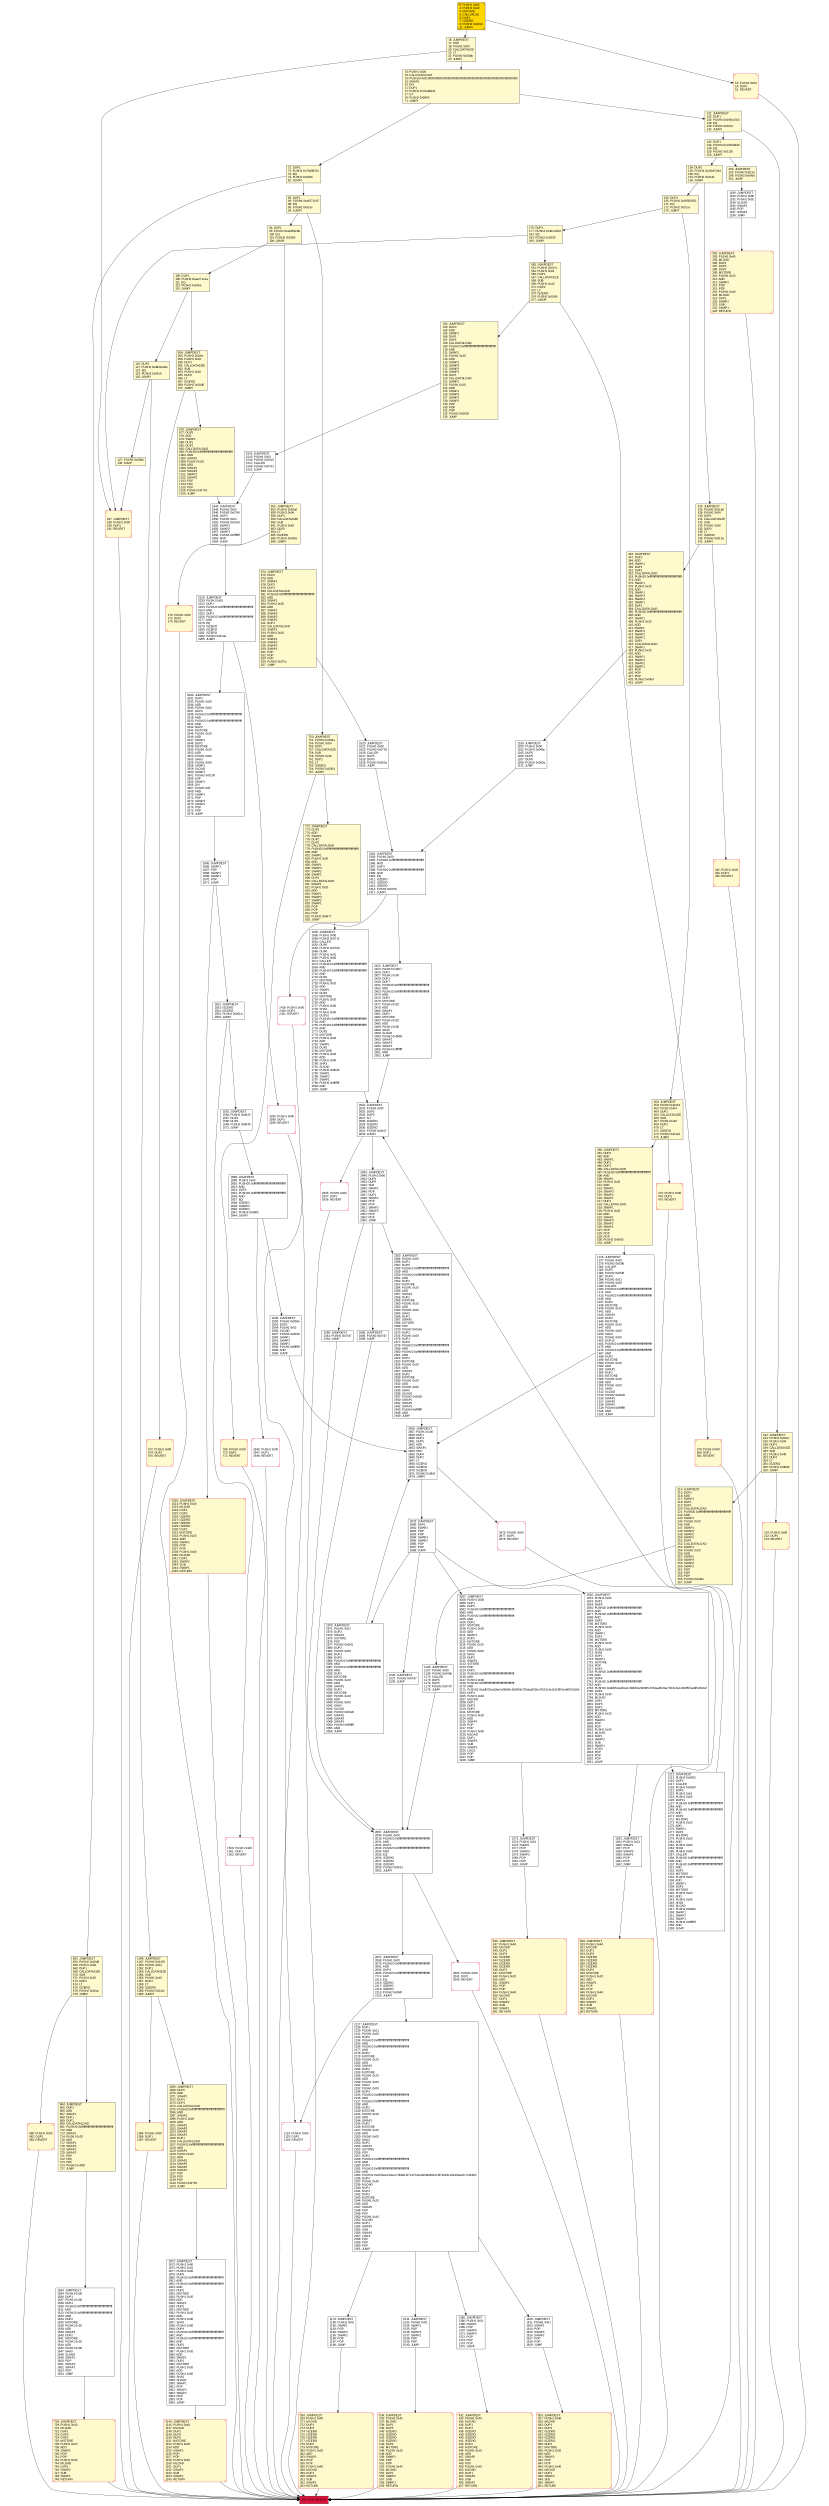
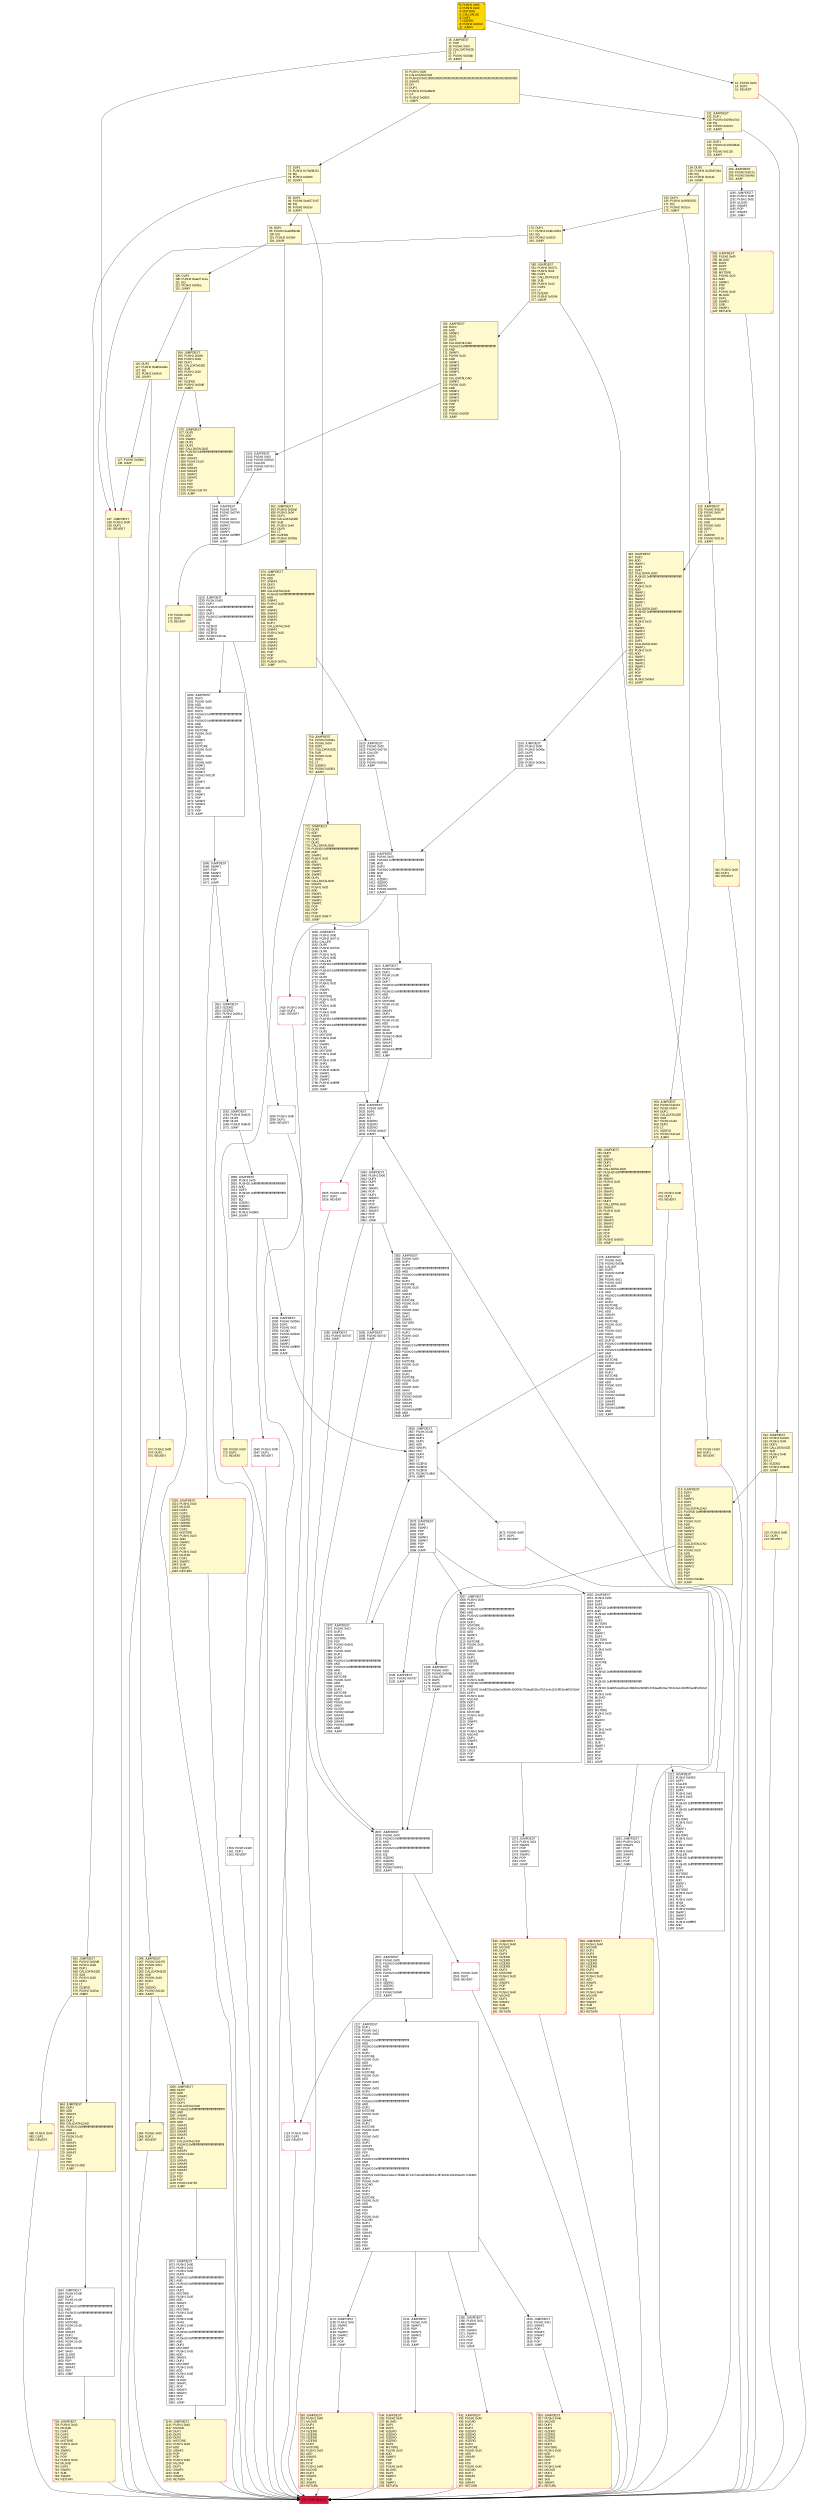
node "1064: PUSH1 0x00 1066: DUP1 1067: REVERT": color crimson -> black
